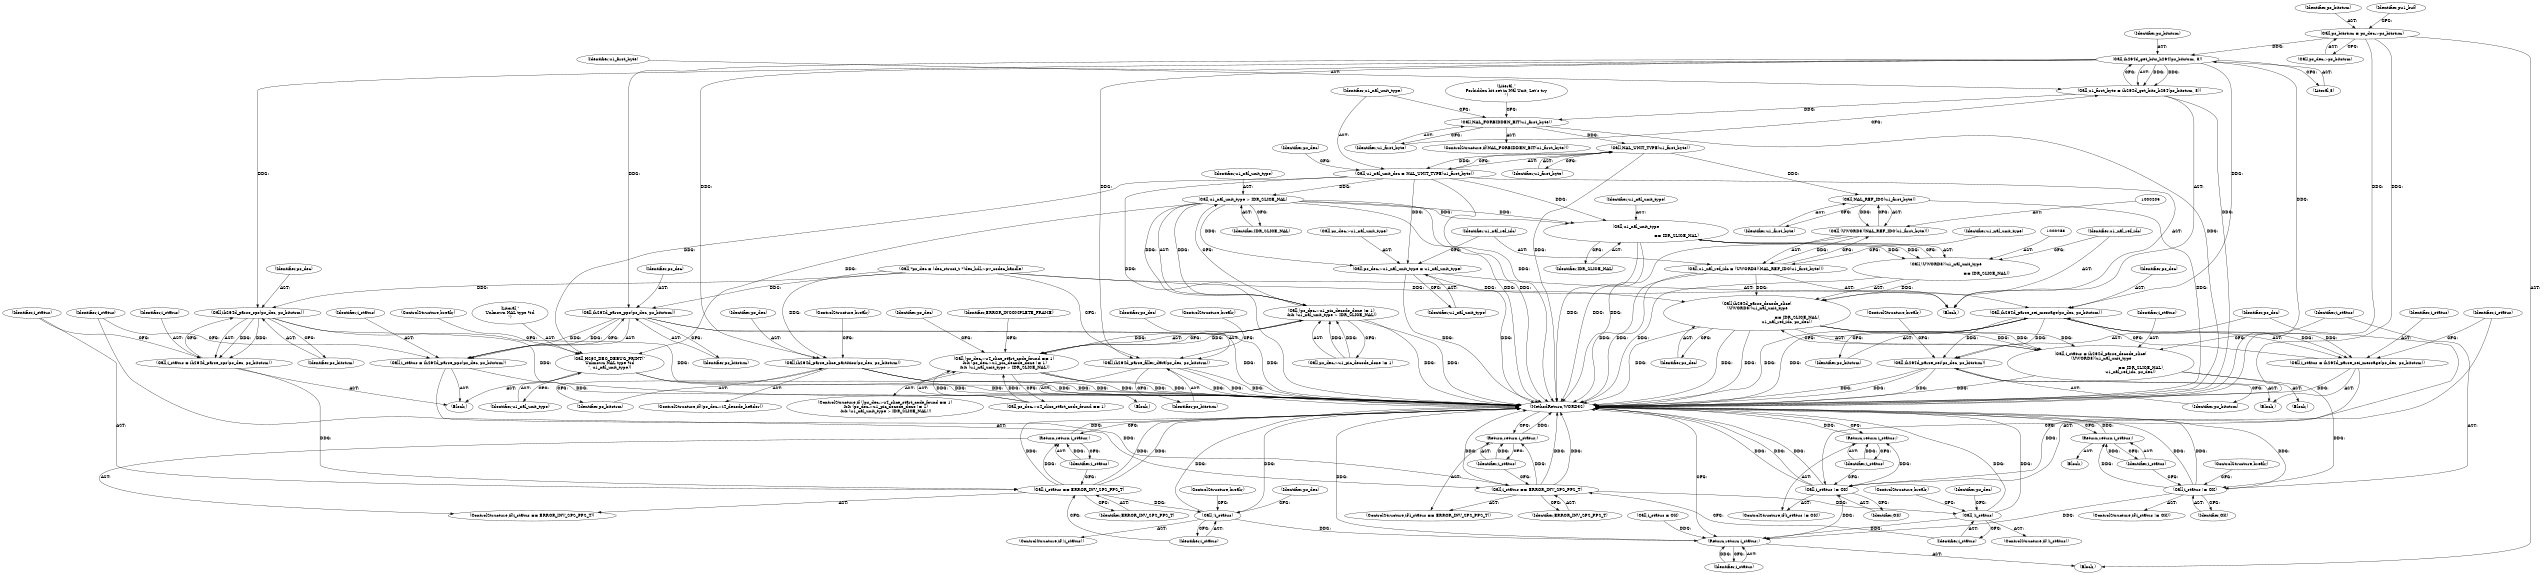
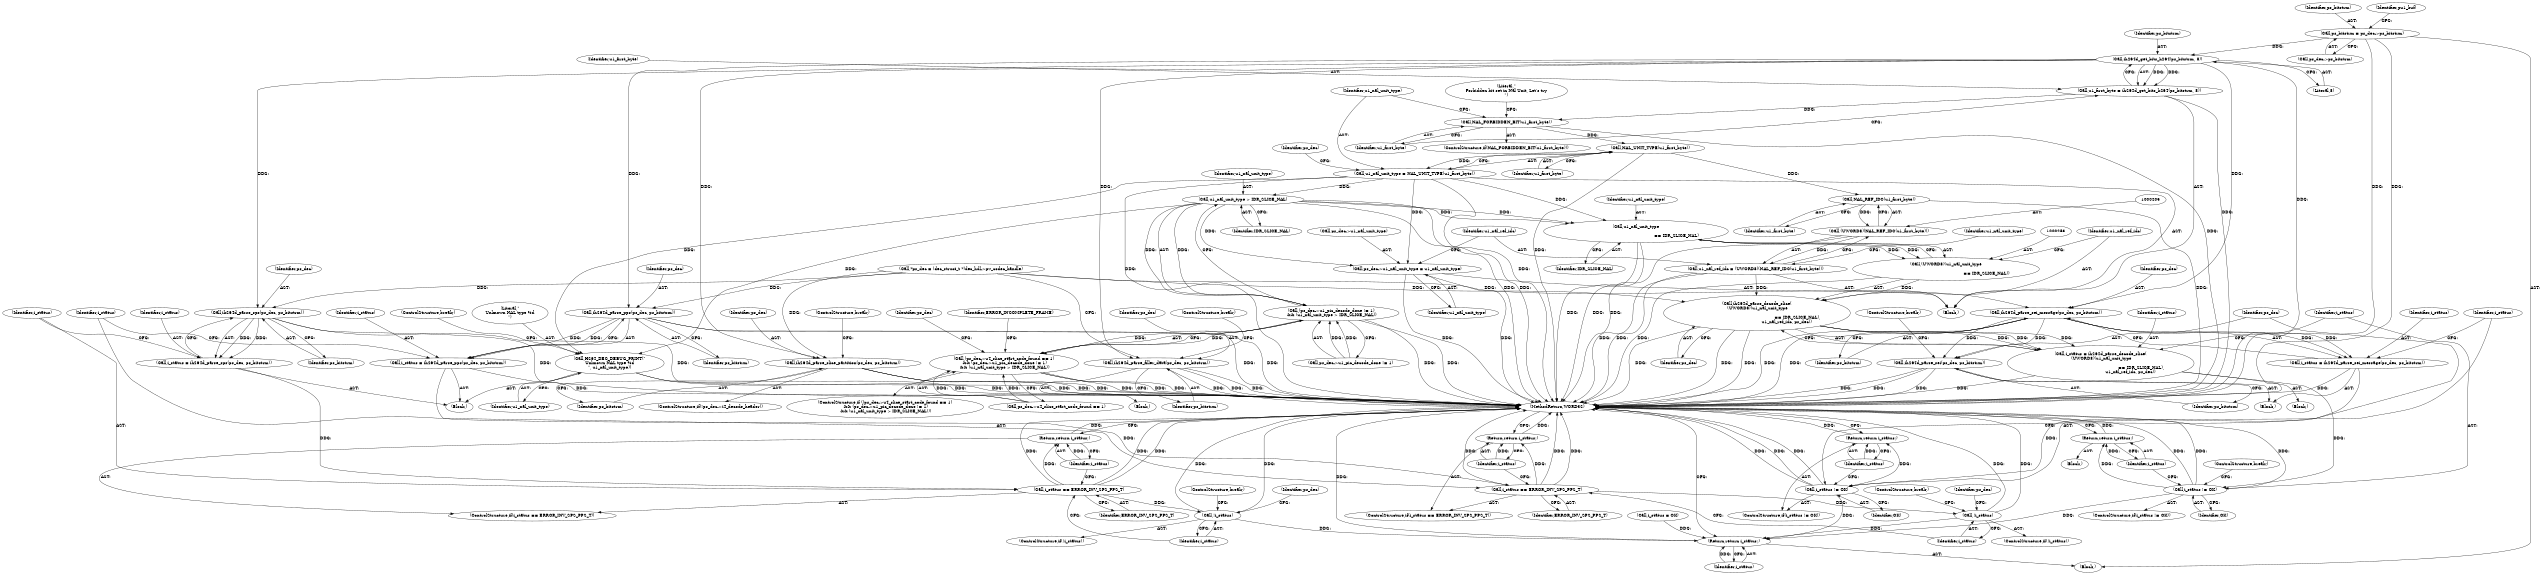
node "(Call,u1_nal_unit_dec = NAL_UNIT_TYPE(u1_first_byte))": label "(Call,u1_nal_unit_dec = NAL_UNIT_TYPE(u1_first_byte))" -> "(Call,u1_nal_unit_type = NAL_UNIT_TYPE(u1_first_byte))"
